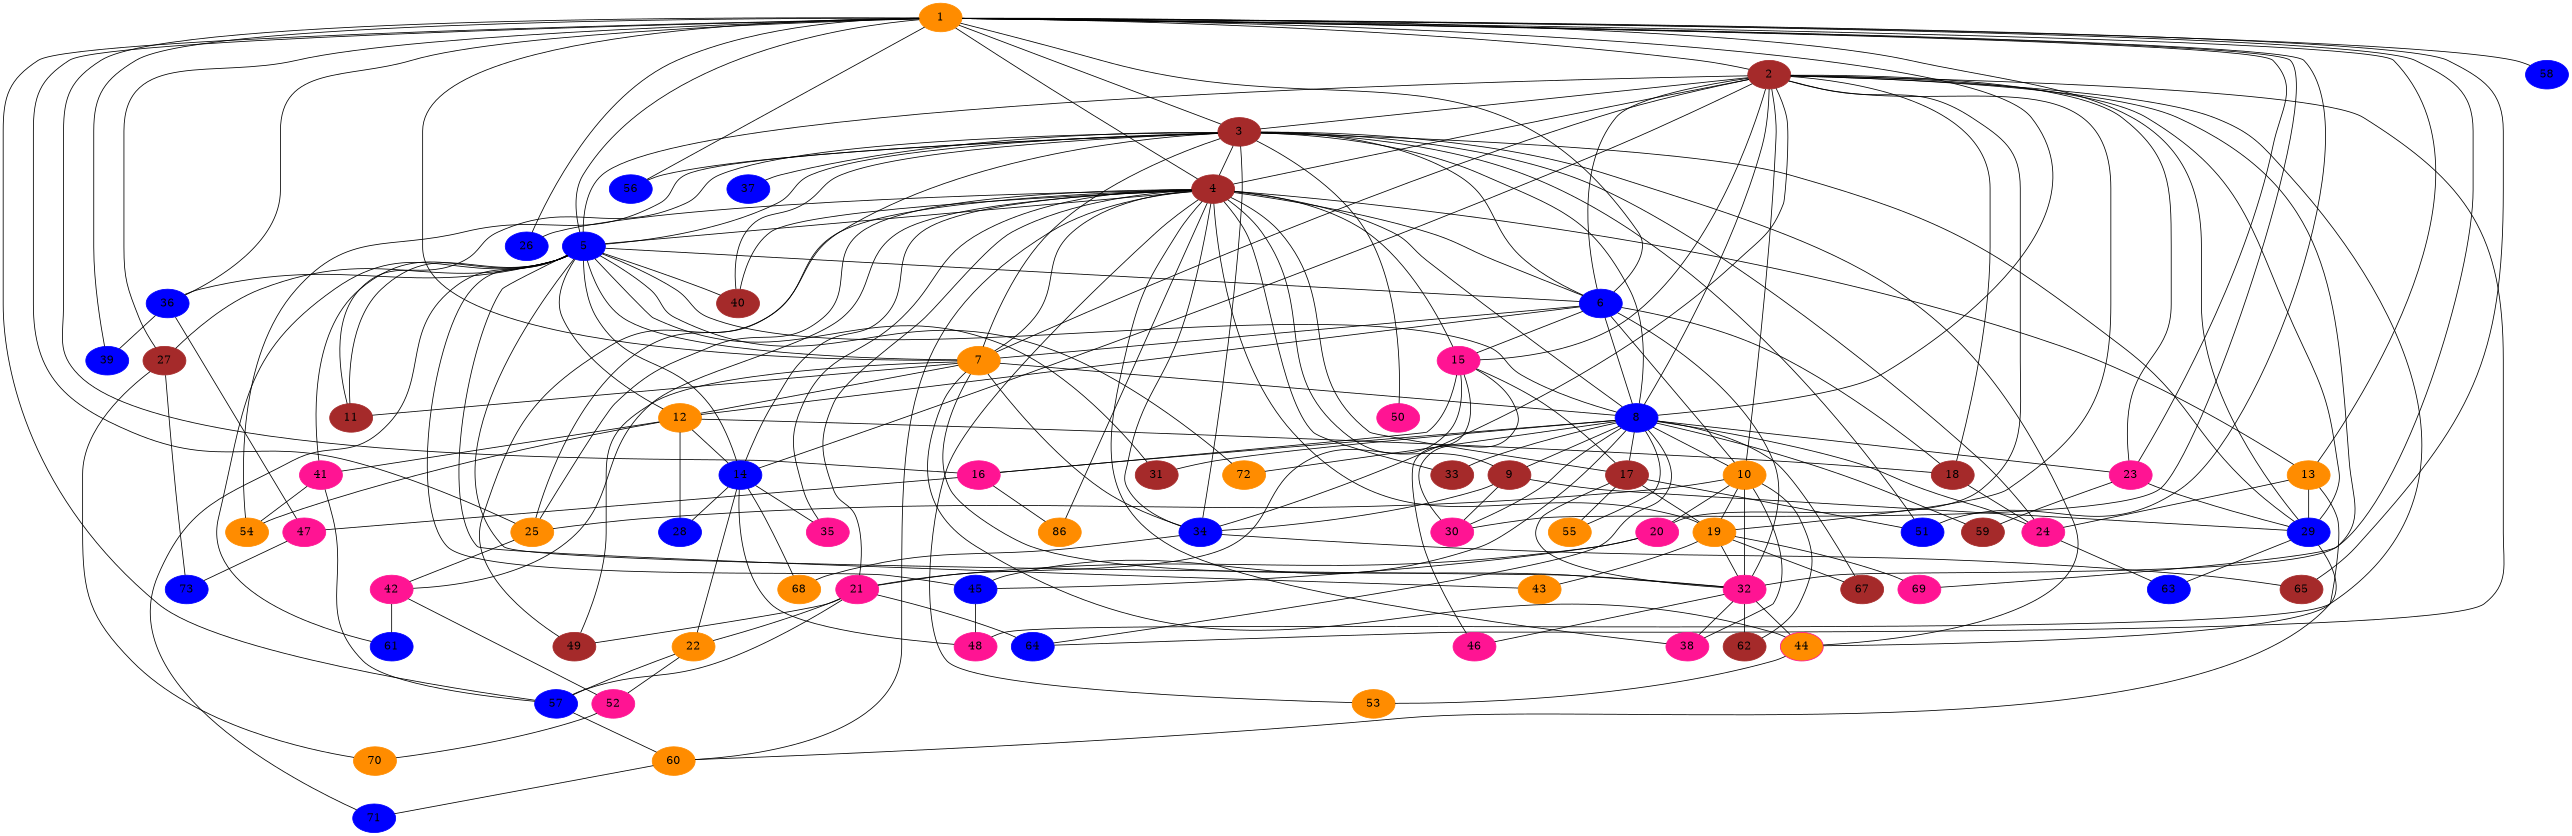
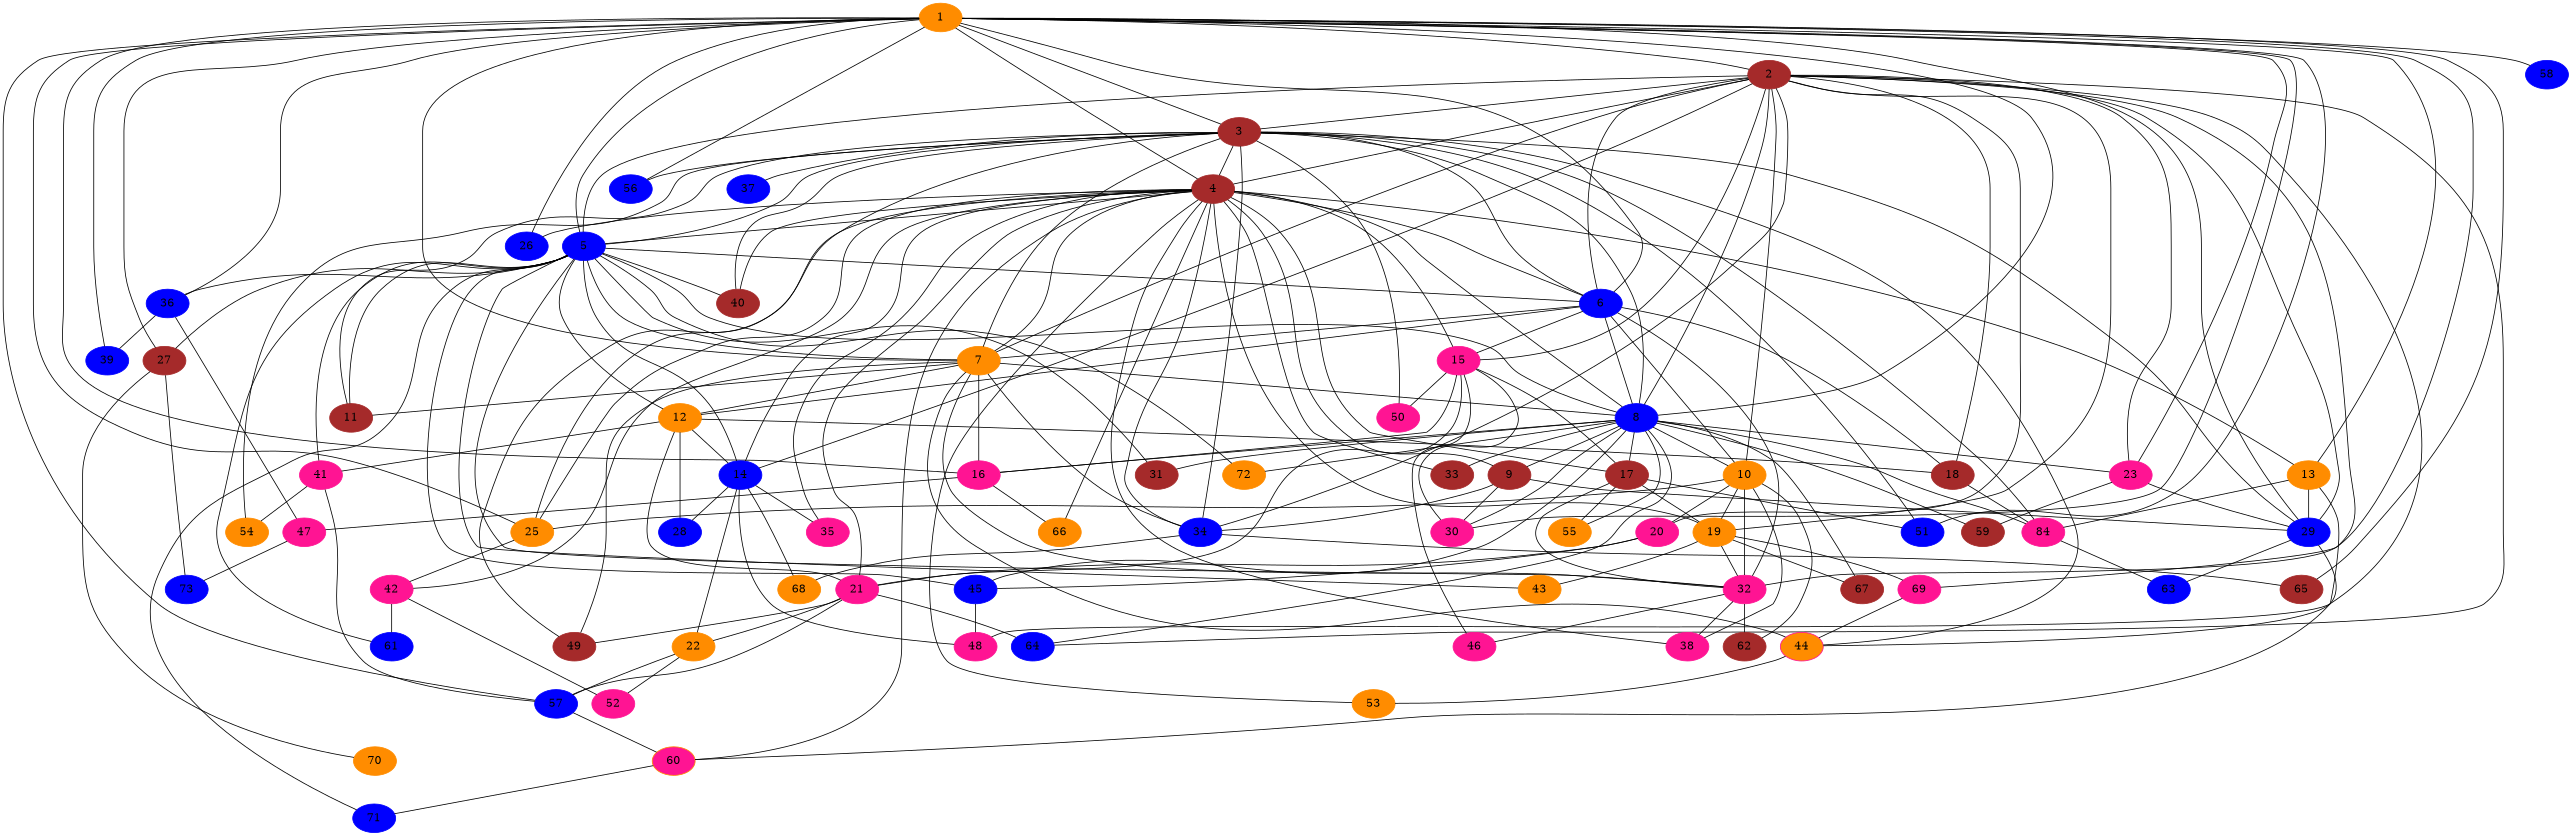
edge "15" -- "50": added
edge "7" -- "16": added
edge "12" -- "54": now "12" -- "21"
node "86": label "86" -> "66"
node "24": label "24" -> "84"
edge "32" -- "44": now "69" -- "44"
edge "52" -- "70": removed
node "60": fillcolor darkorange -> deeppink
